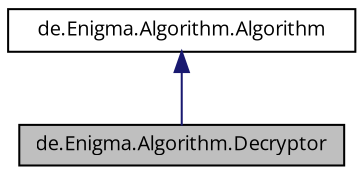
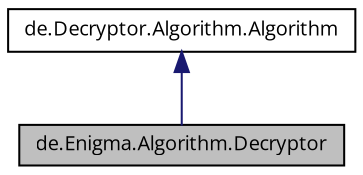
node "de.Enigma.Algorithm.Algorithm": label "de.Enigma.Algorithm.Algorithm" -> "de.Decryptor.Algorithm.Algorithm"
